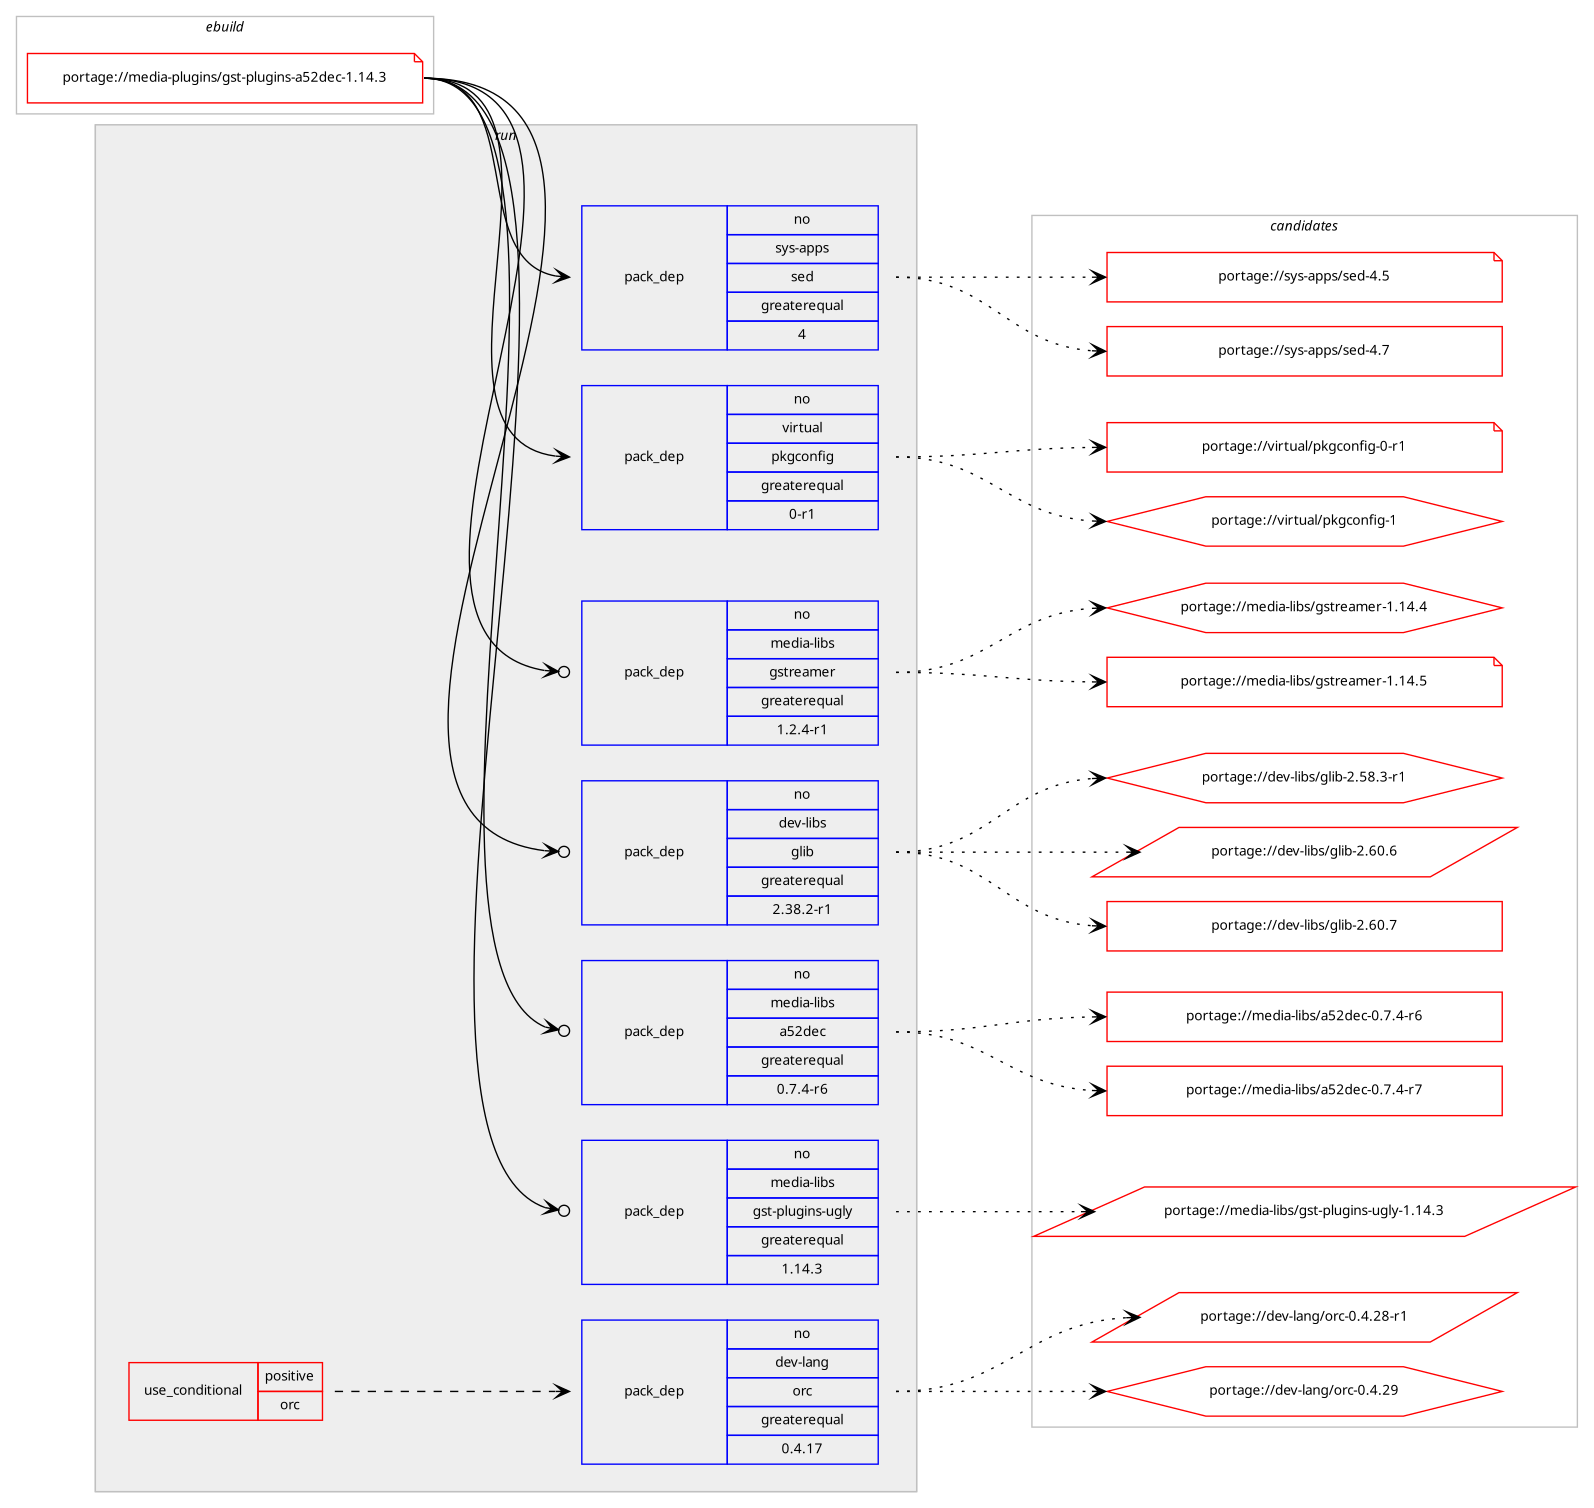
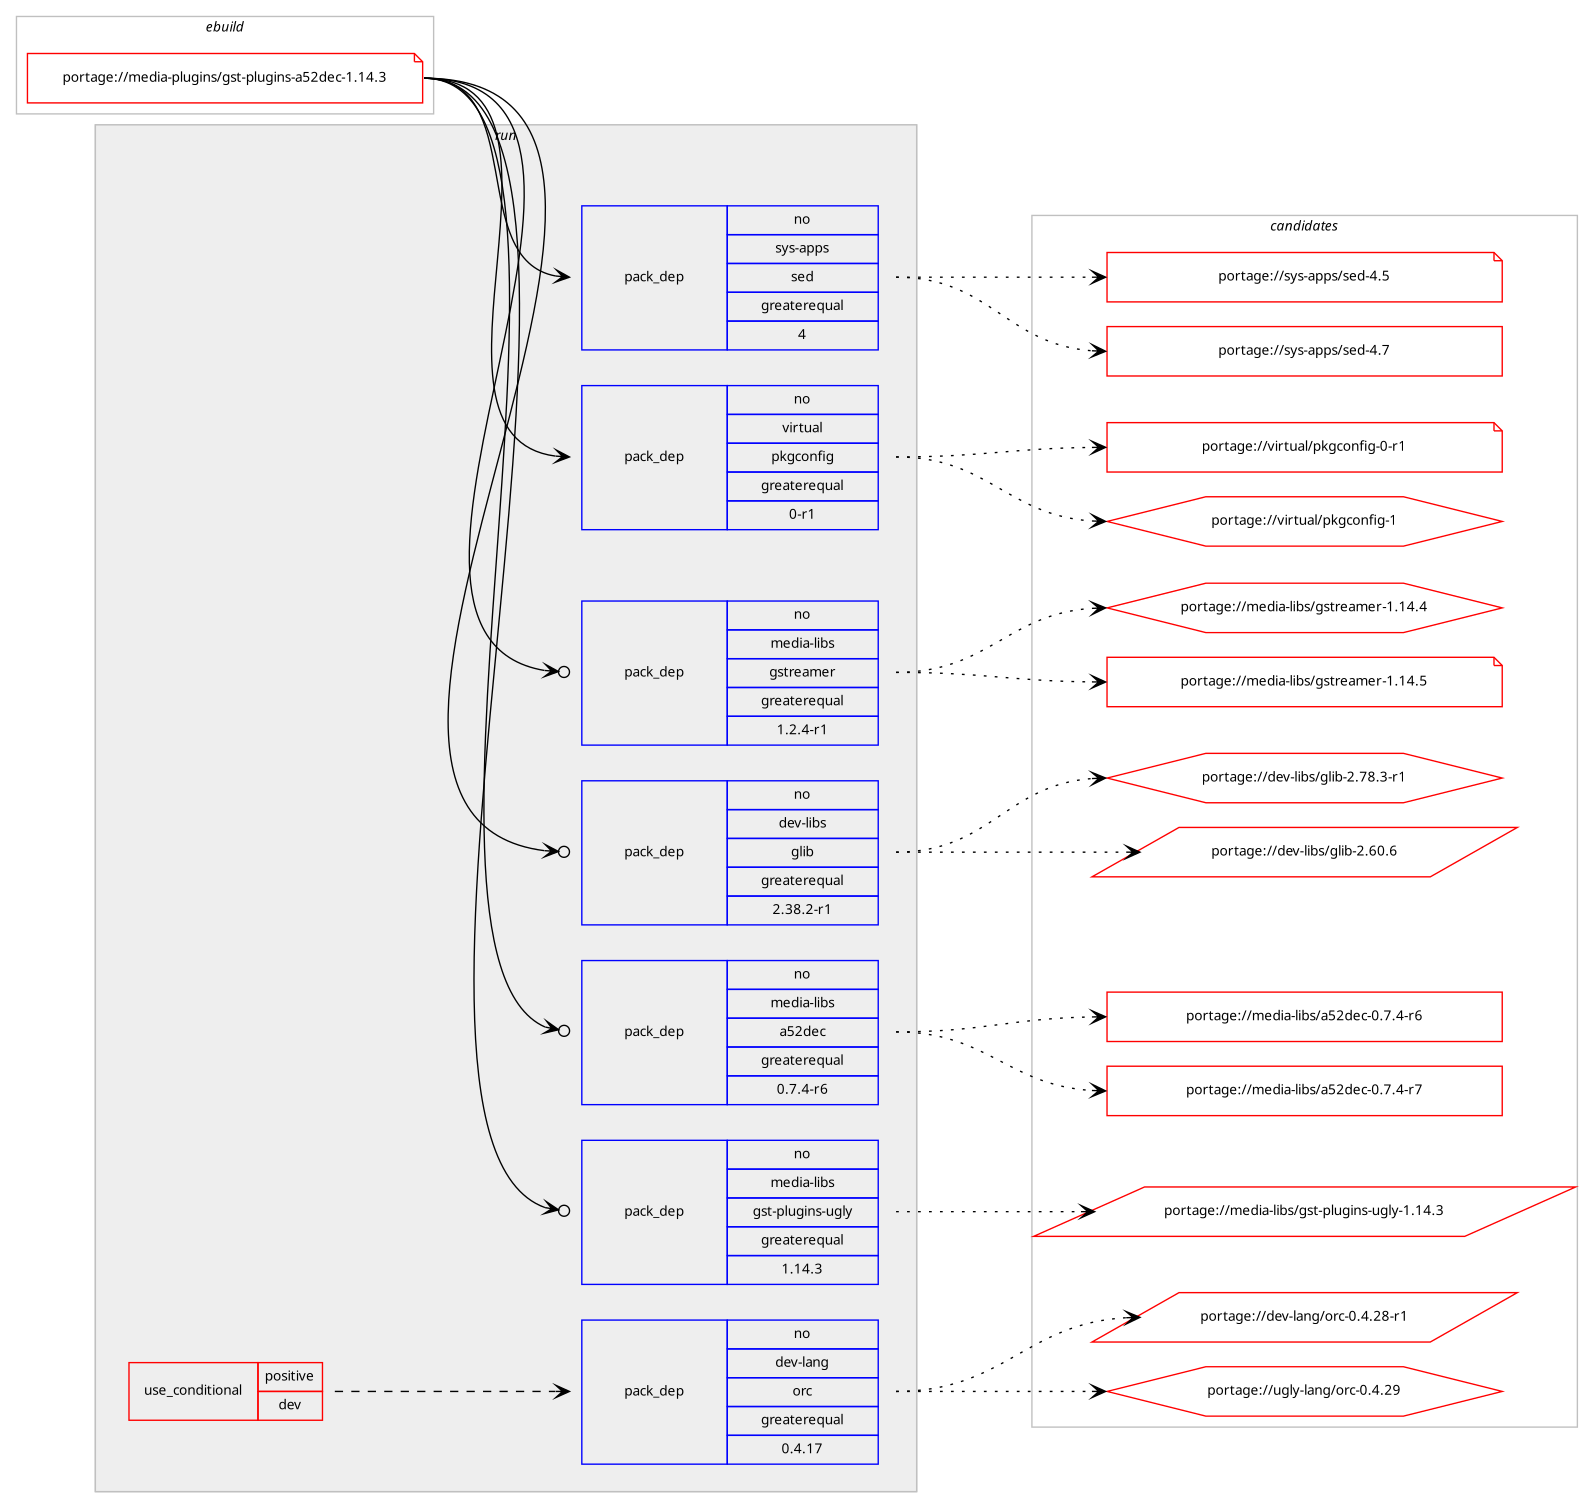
node "portage://dev-libs/glib-2.58.3-r1": label "portage://dev-libs/glib-2.58.3-r1" -> "portage://dev-libs/glib-2.78.3-r1"
node "portage://dev-libs/glib-2.60.7": removed
node "portage://dev-lang/orc-0.4.29": label "portage://dev-lang/orc-0.4.29" -> "portage://ugly-lang/orc-0.4.29"
node "use_conditional": text "orc" -> "dev"
